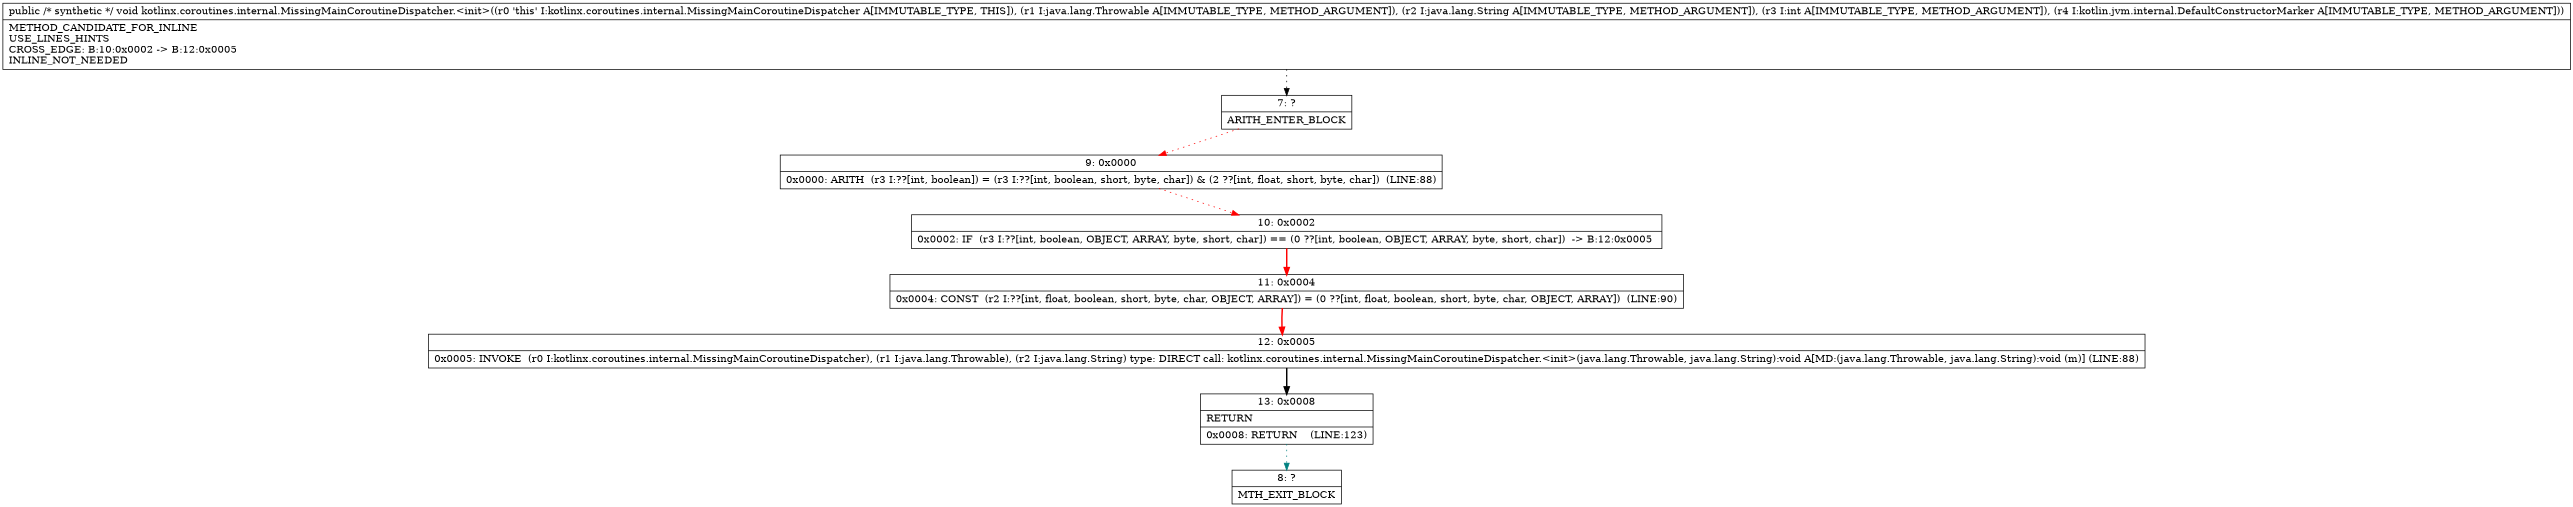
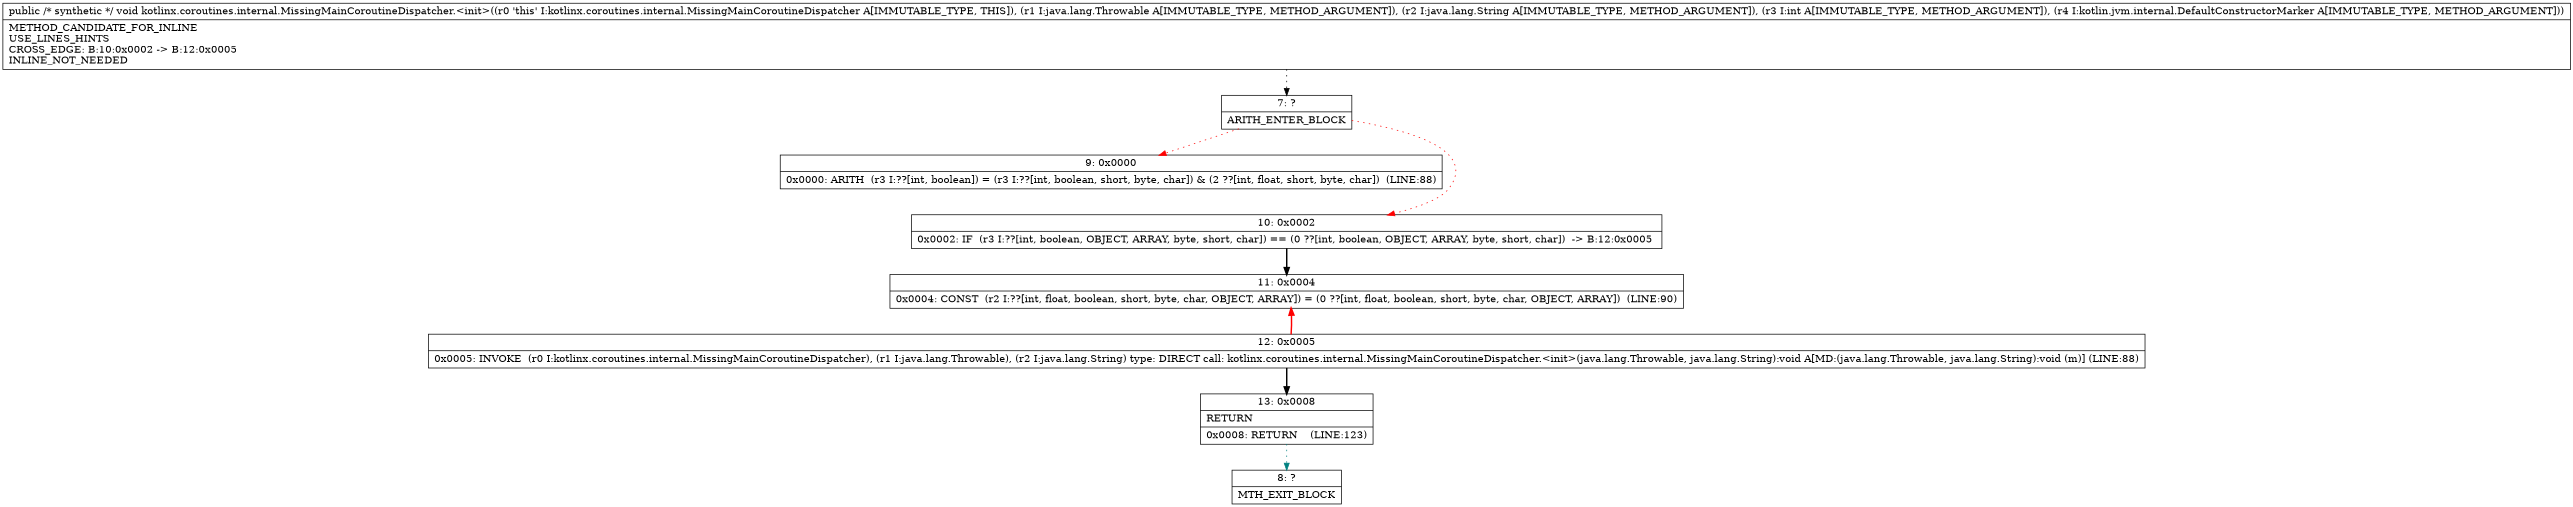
edge "9: 0x0000" -> "10: 0x0002": now "7: ?" -> "10: 0x0002"
edge "10: 0x0002" -> "11: 0x0004": color red -> black
edge "11: 0x0004" -> "12: 0x0005": reversed
